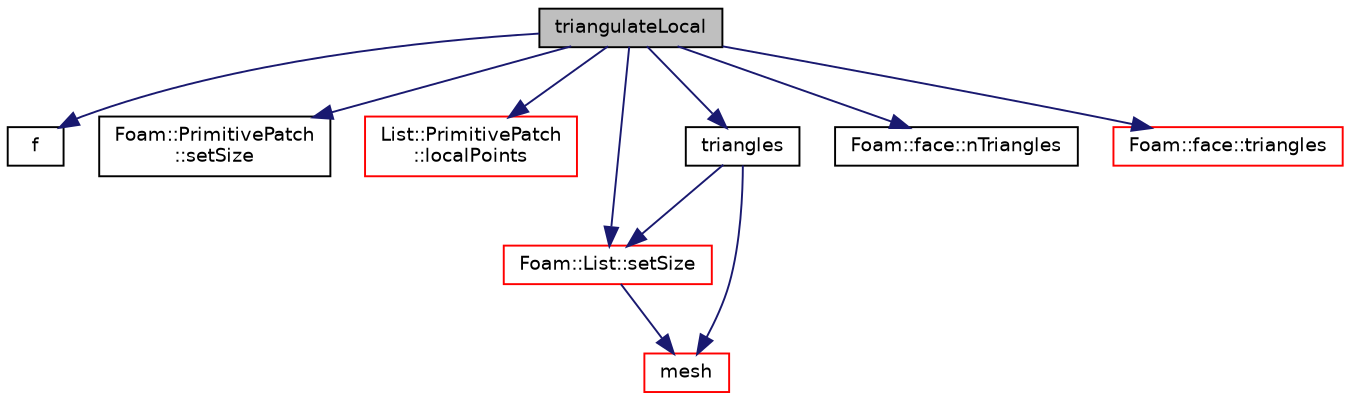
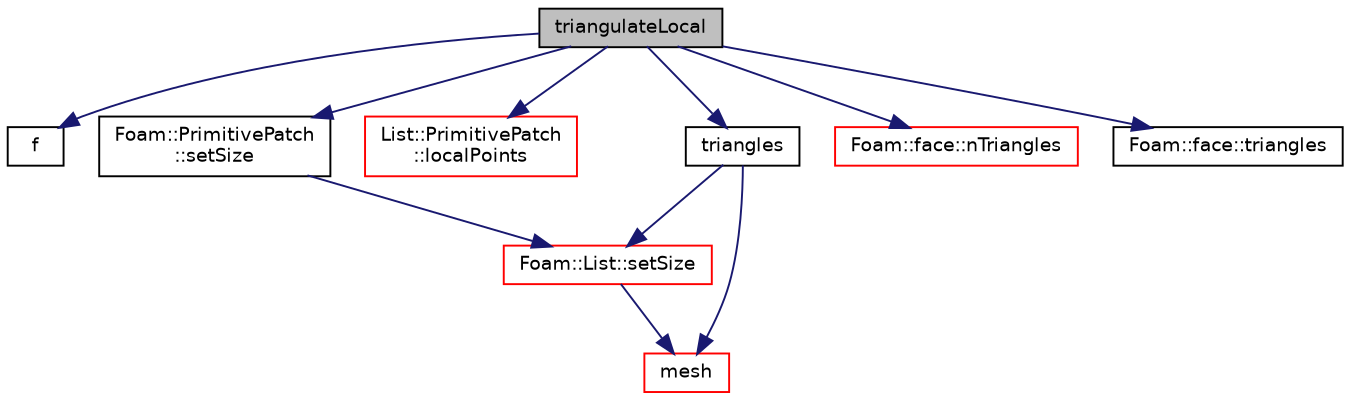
edge "triangulateLocal" -> "Foam::List::setSize": now "Foam::PrimitivePatch ::setSize" -> "Foam::List::setSize"
node "Foam::face::nTriangles": color black -> red
node "Foam::face::triangles": color red -> black
